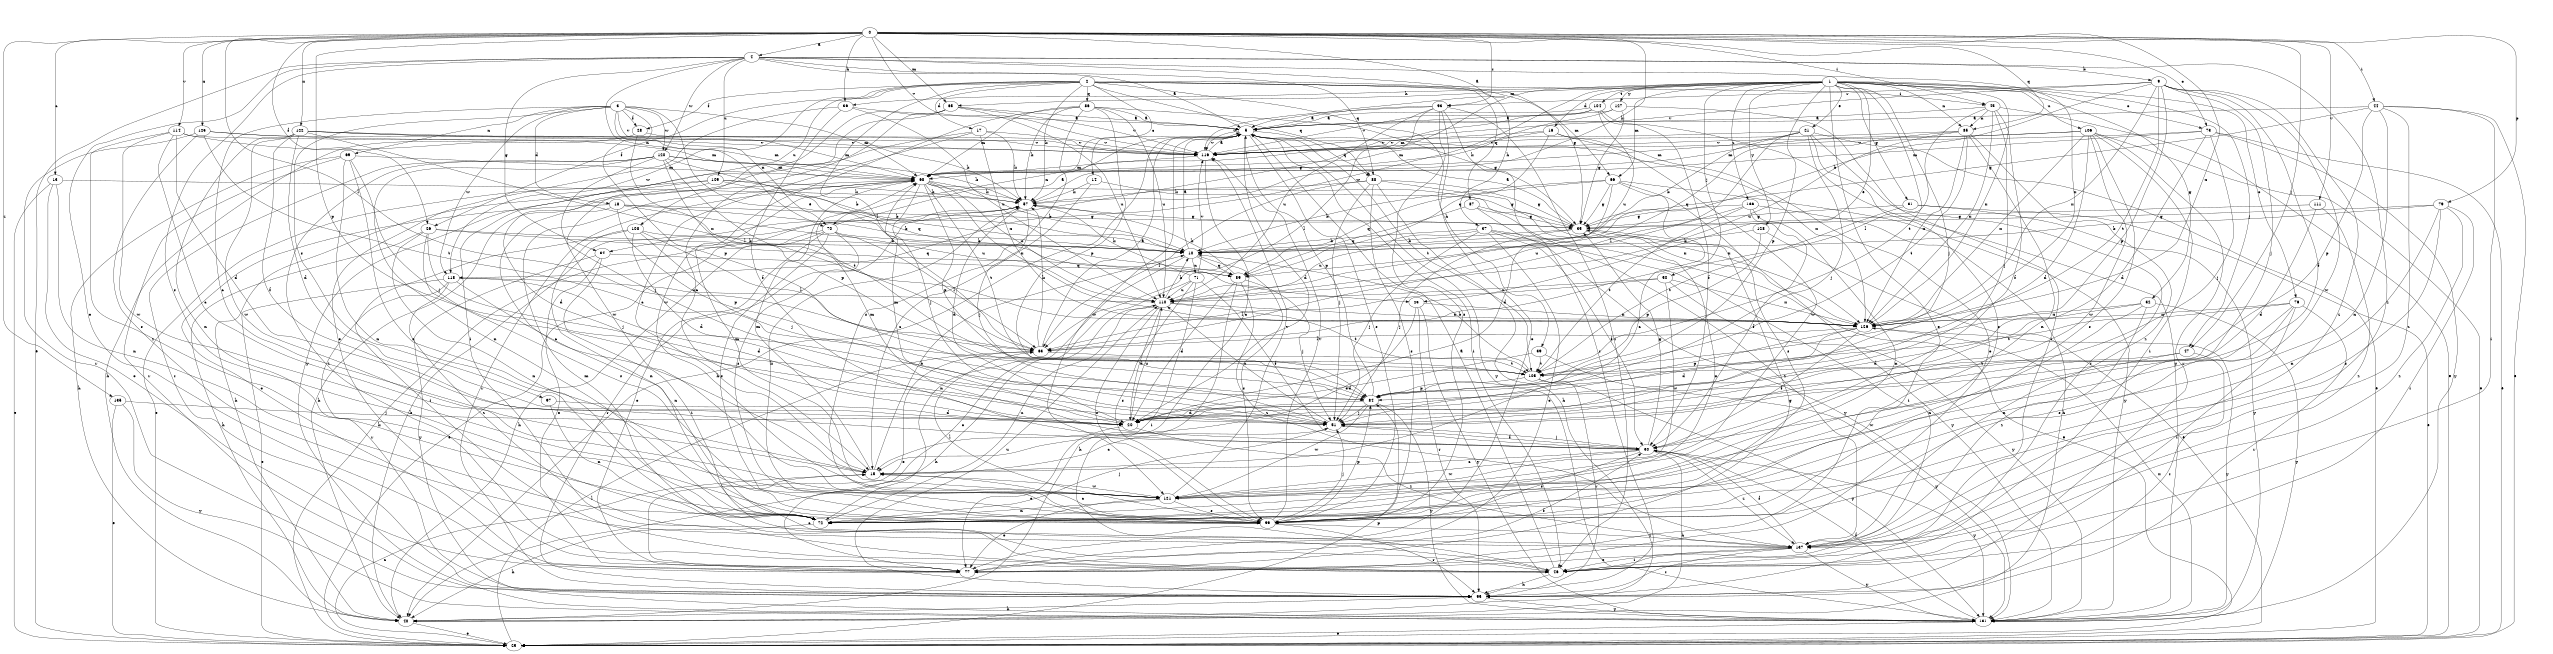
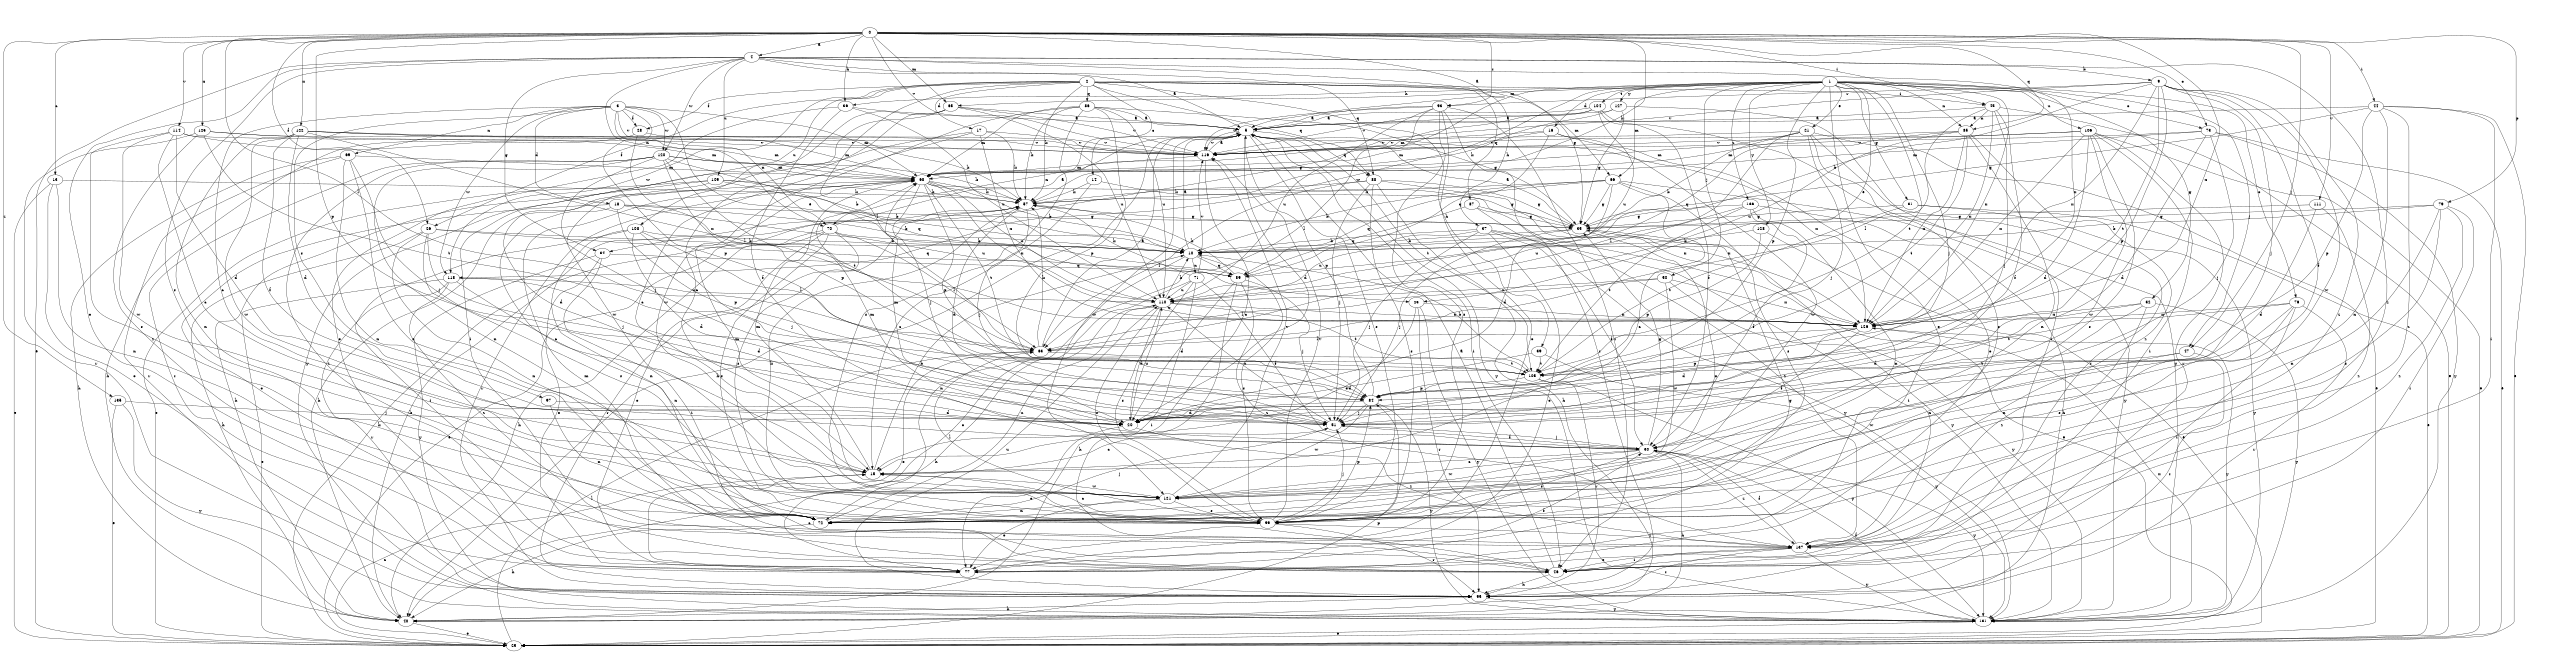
edge "66" -> "57": added, label "k"
